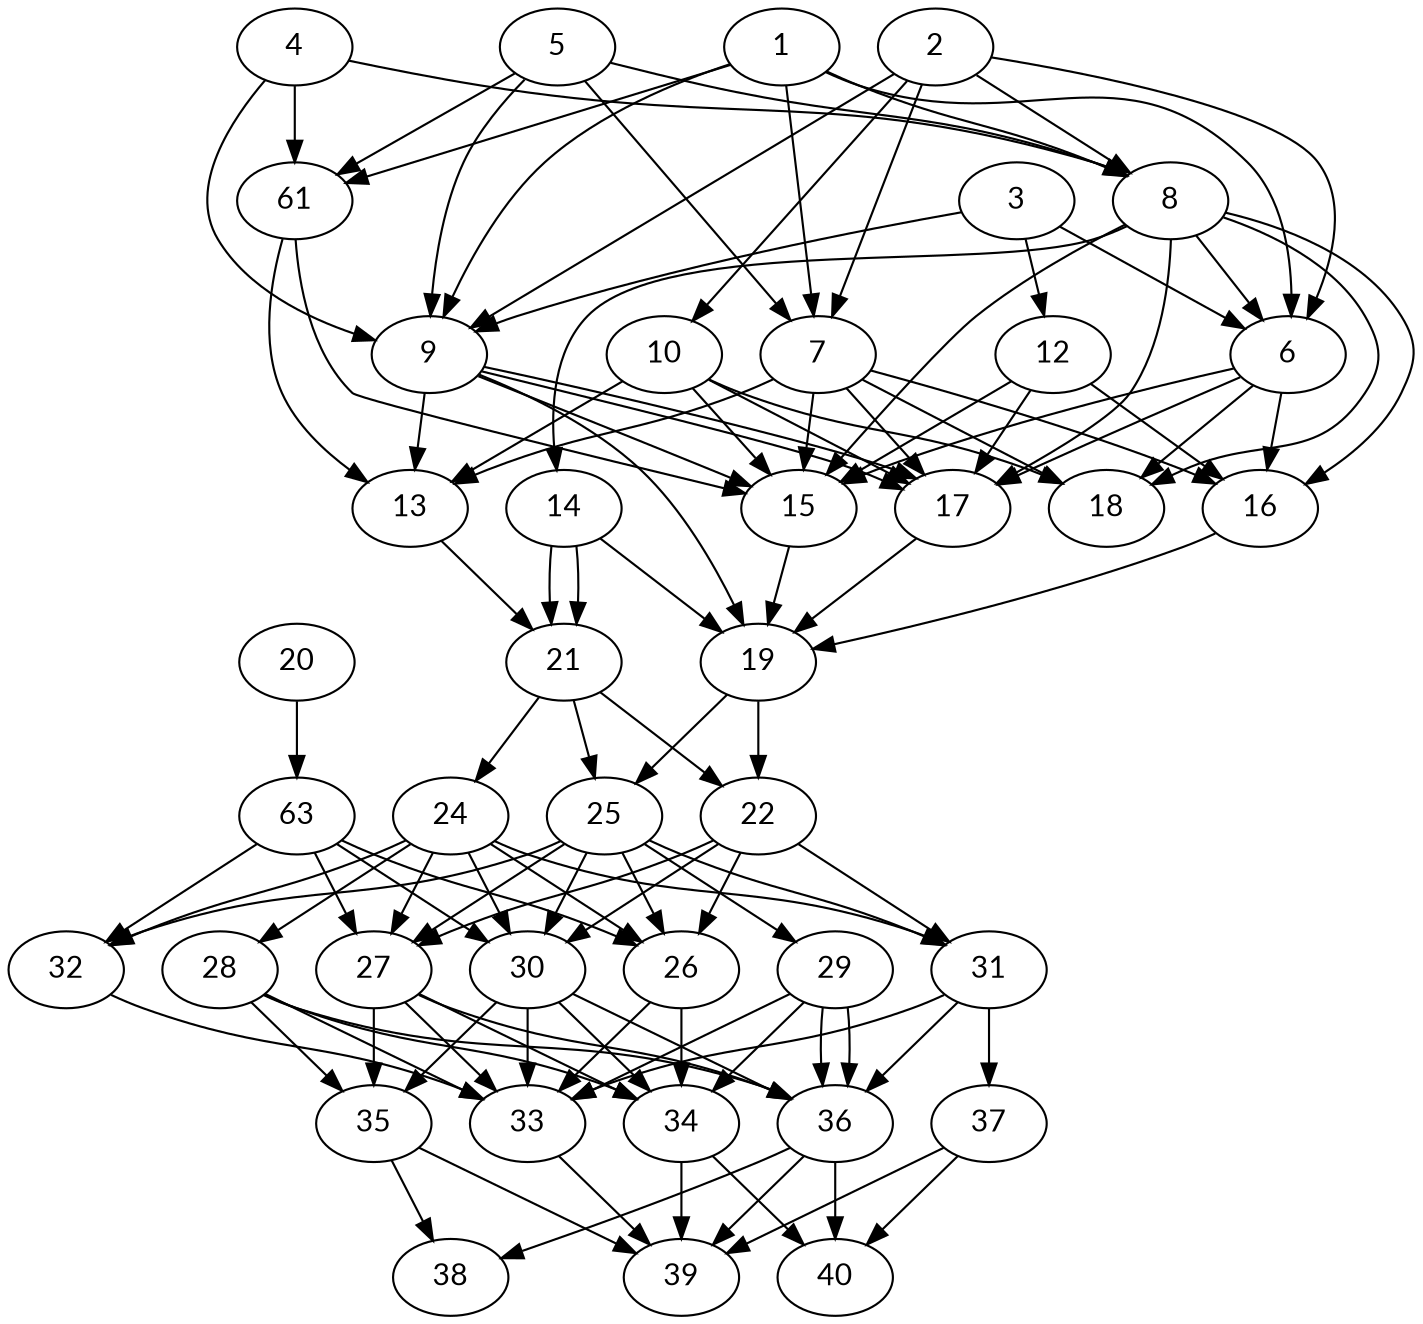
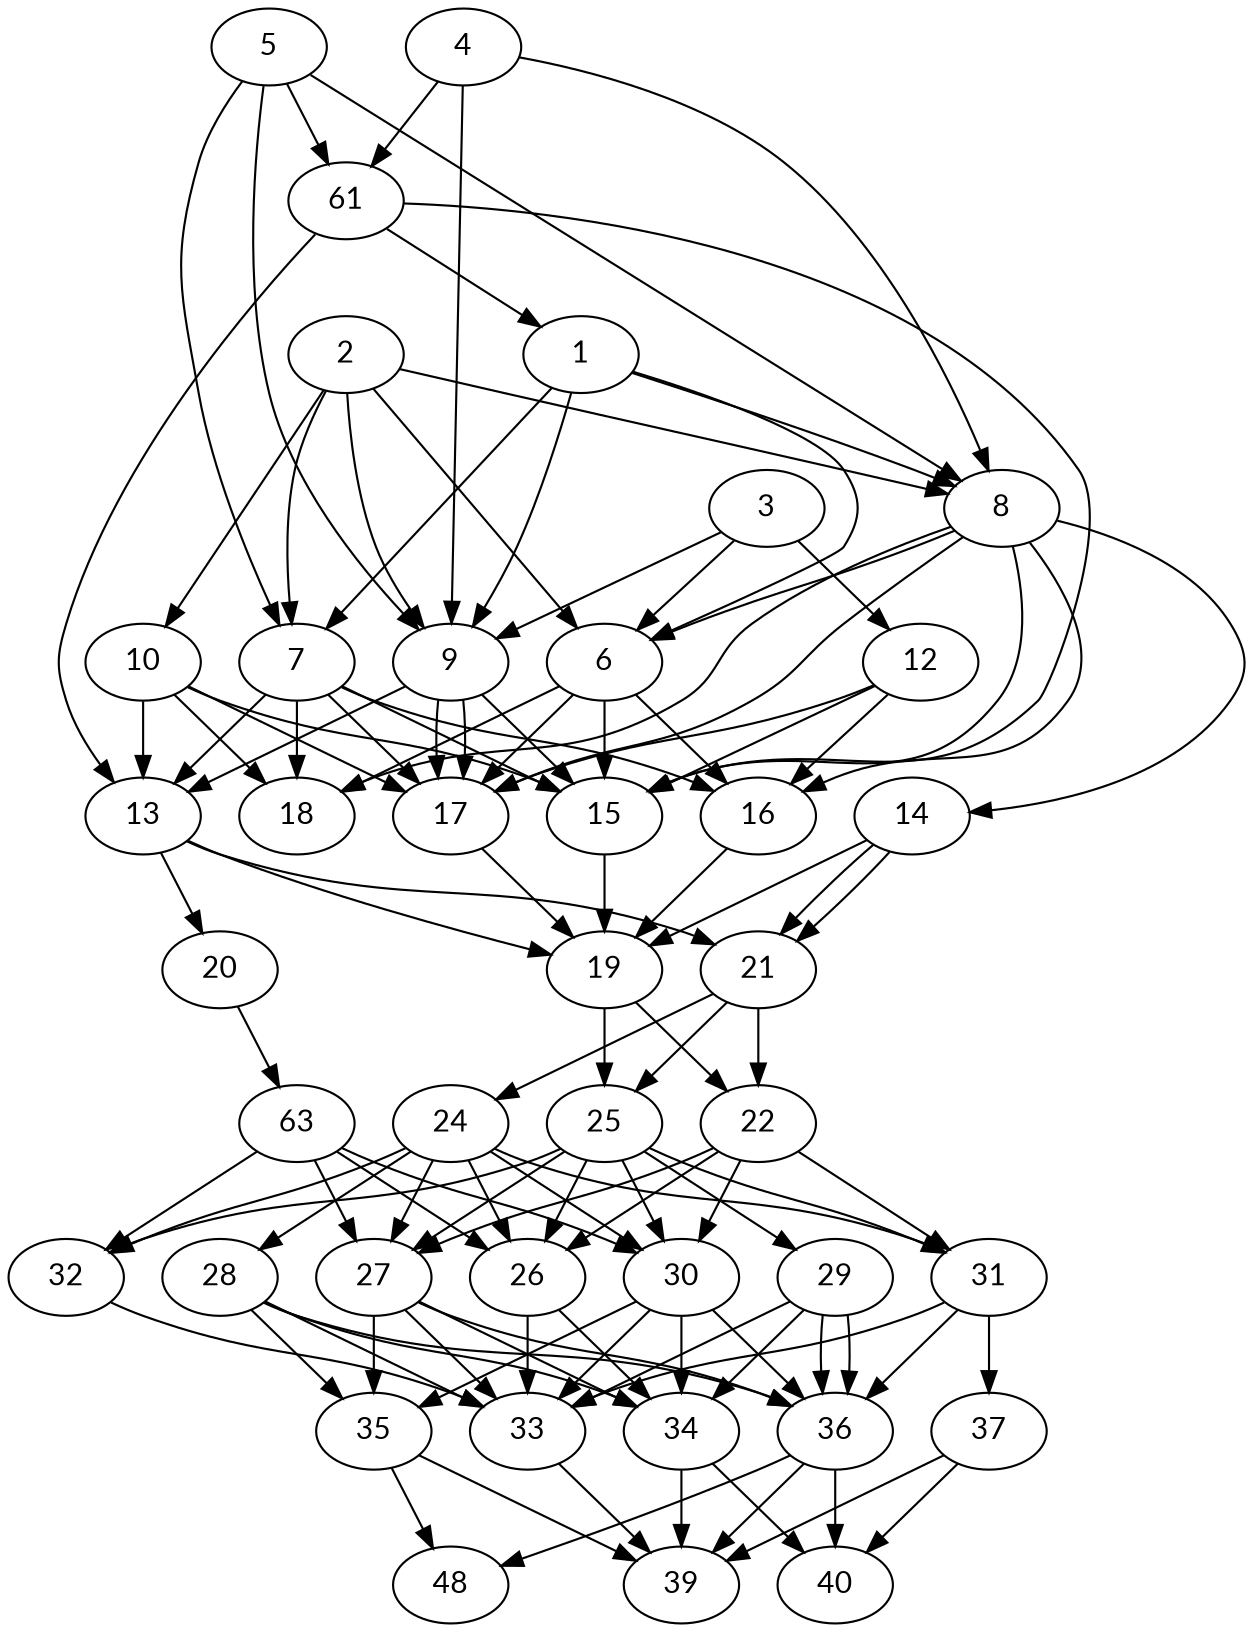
edge "1" -> "61": reversed
edge "9" -> "19": now "13" -> "19"
edge "13" -> "20": added
node "38": label "38" -> "48"
